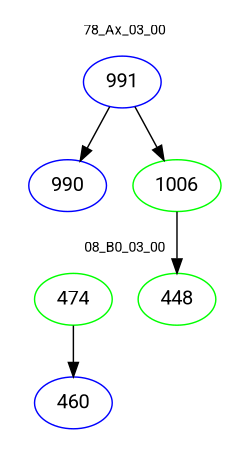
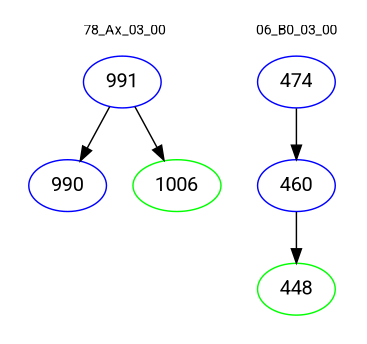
edge "1006" -> "448": now "460" -> "448"
cluster "08_B0_03_00": label "08_B0_03_00" -> "06_B0_03_00"
node "474": color green -> blue
